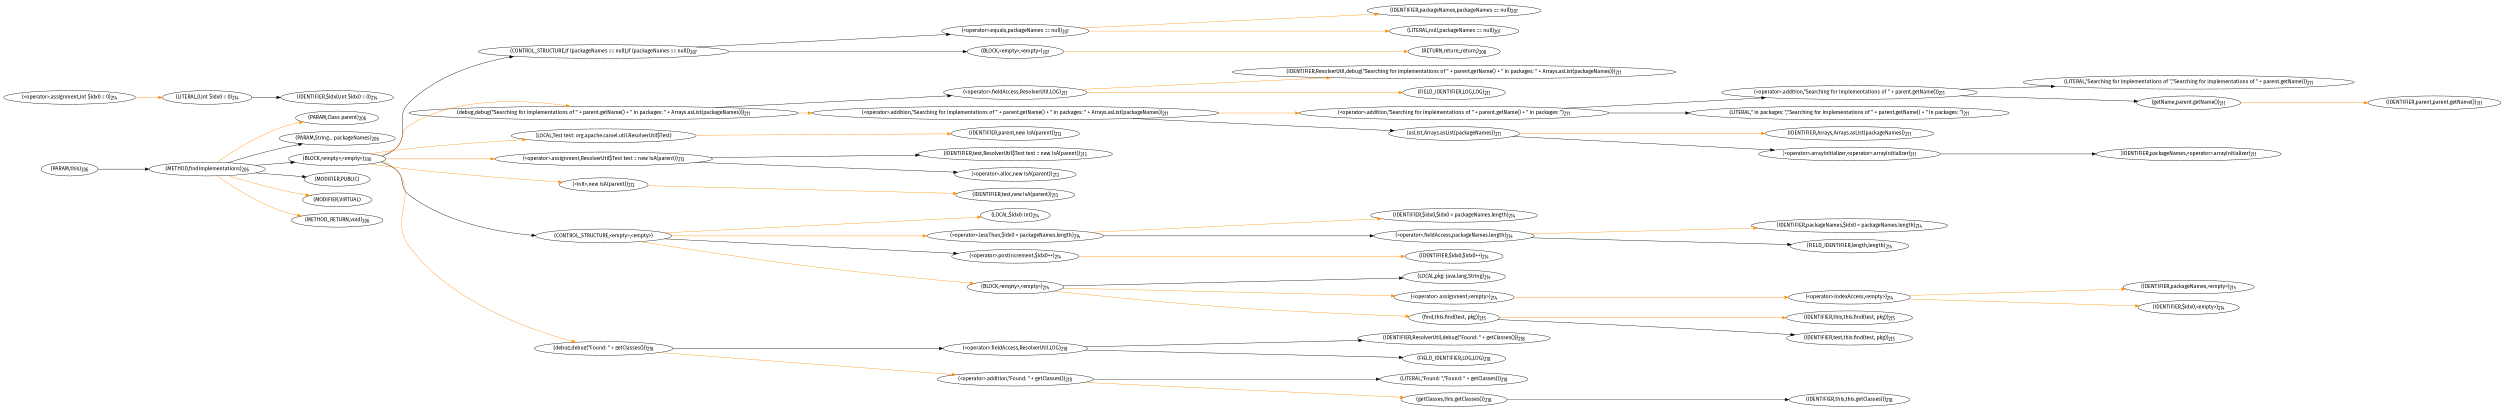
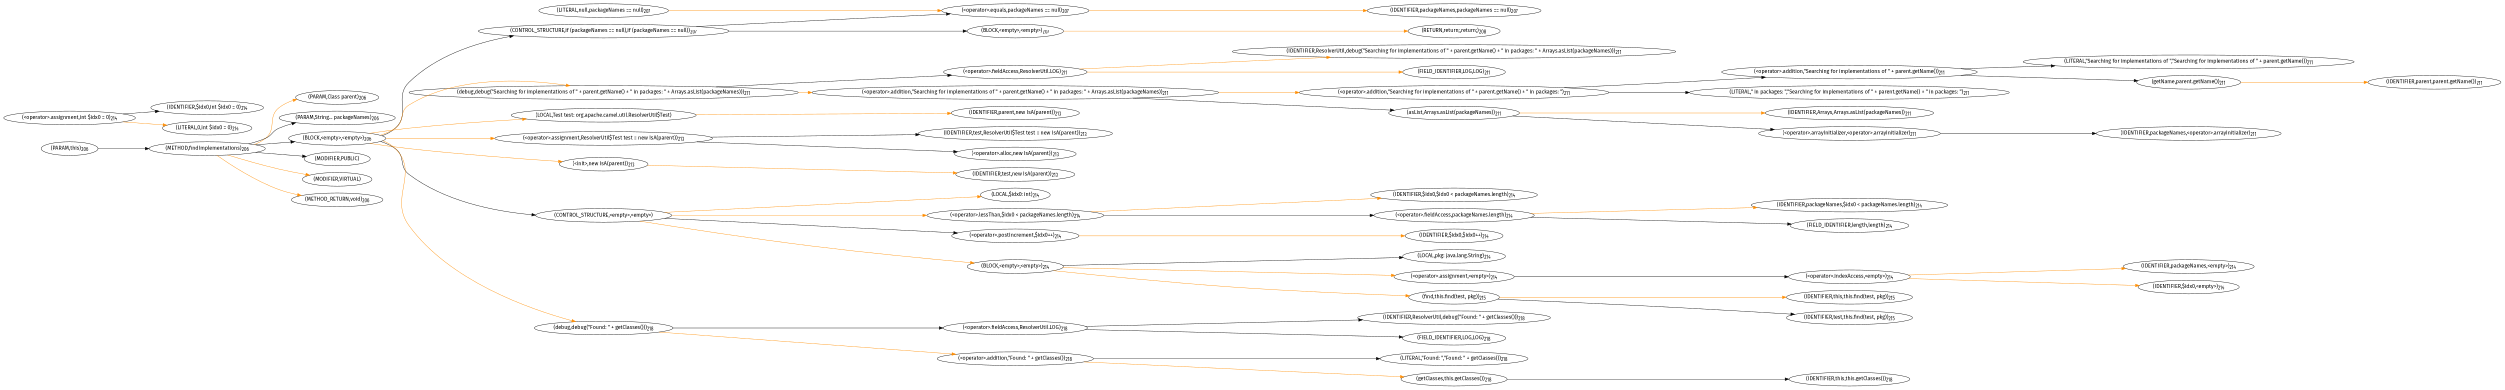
edge "(<operator>.equals,packageNames == null)" -> "(LITERAL,null,packageNames == null)": reversed
edge "(LITERAL,0,int $idx0 = 0)" -> "(IDENTIFIER,$idx0,int $idx0 = 0)": now "(<operator>.assignment,int $idx0 = 0)" -> "(IDENTIFIER,$idx0,int $idx0 = 0)"
edge "(<operator>.assignment,<empty>)" -> "(<operator>.indexAccess,<empty>)": color darkorange -> black
